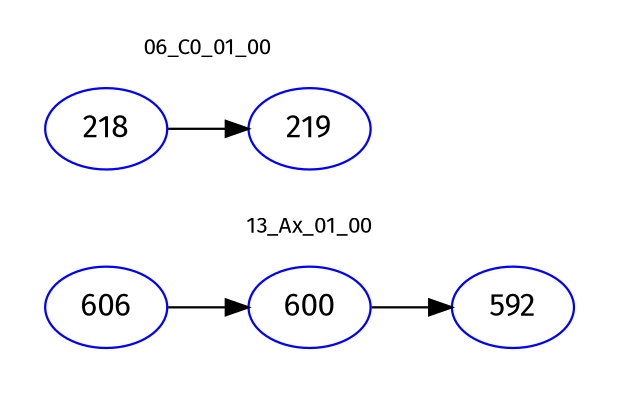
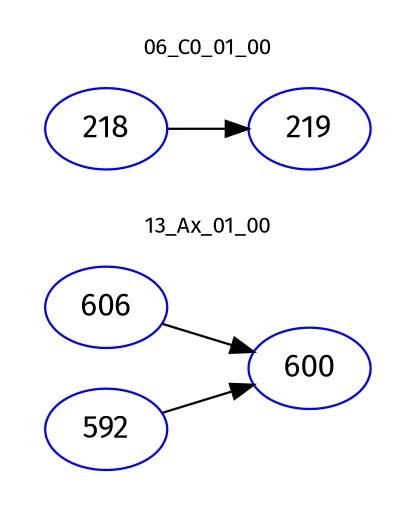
edge "600" -> "592": reversed
